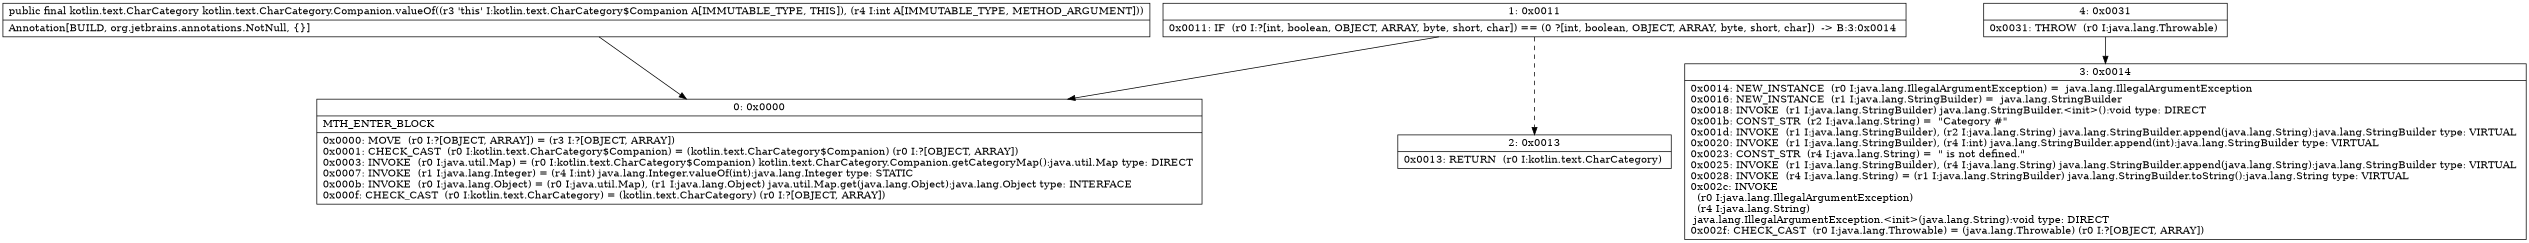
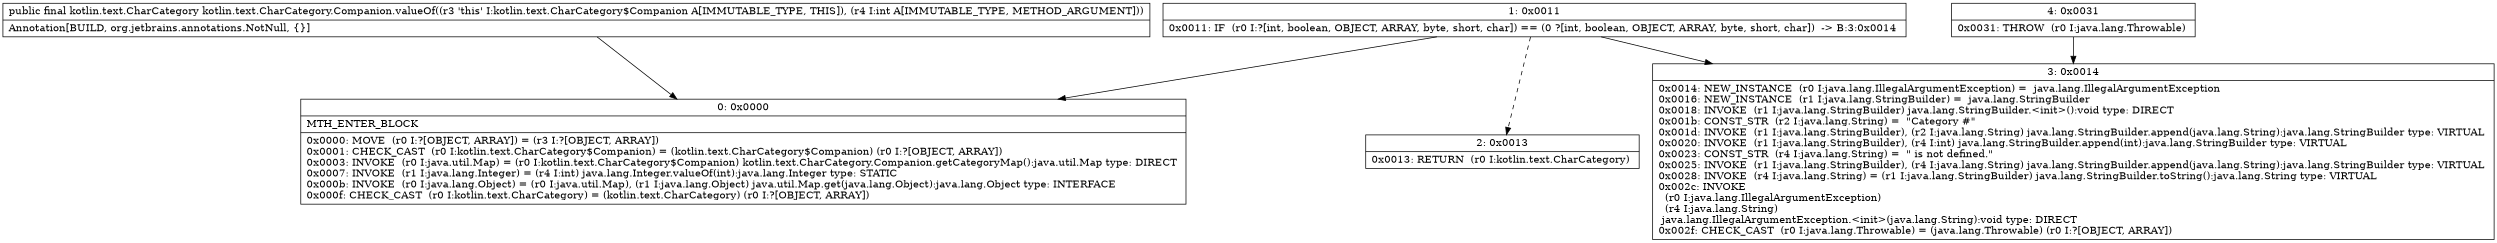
edge "1: 0x0011" -> "3: 0x0014": added
